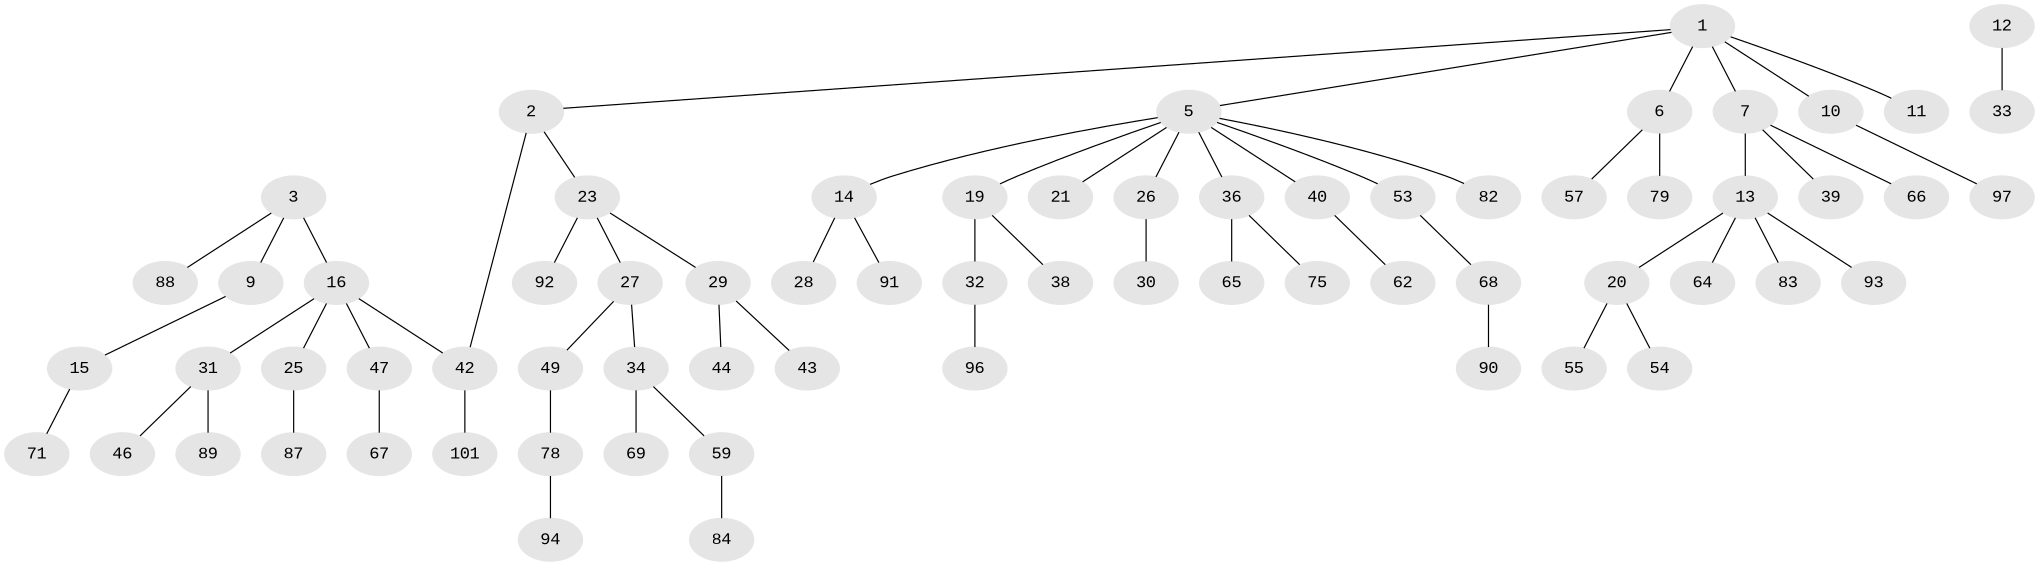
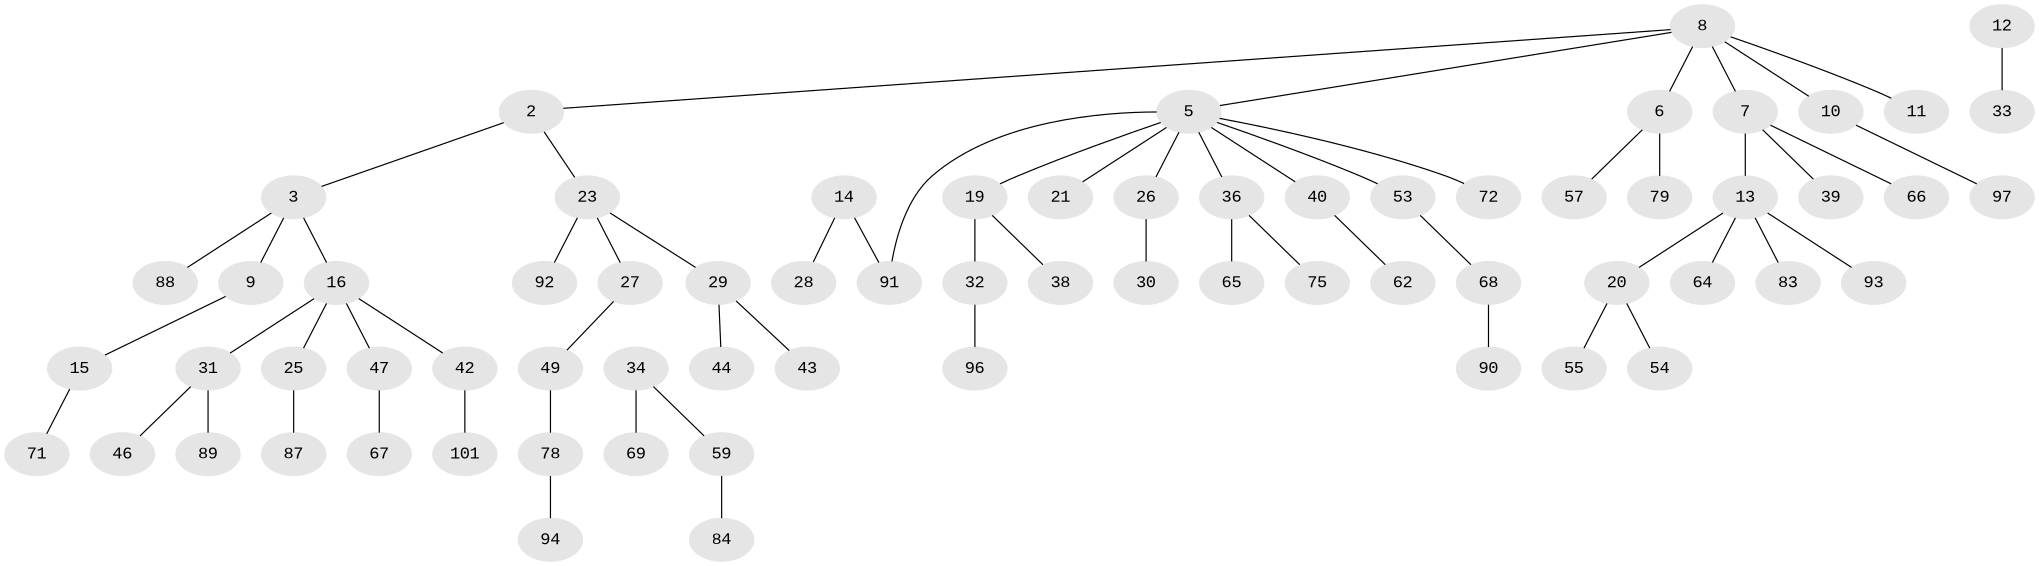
node "1": label "1" -> "8"
edge "5" -- "14": now "5" -- "91"
node "82": label "82" -> "72"
edge "2" -- "42": now "2" -- "3"
edge "27" -- "34": removed
